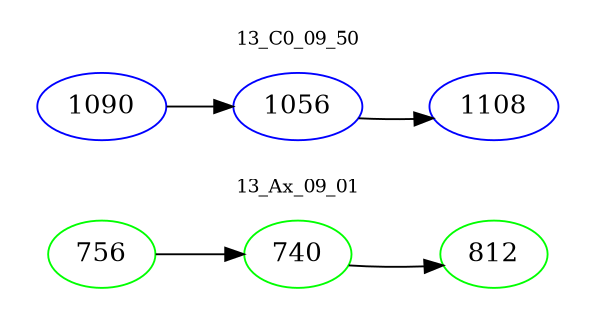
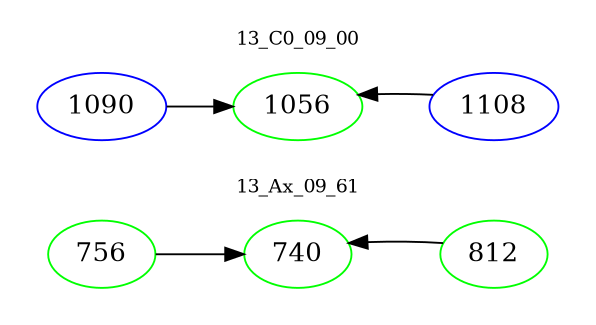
cluster "13_C0_09_50": label "13_C0_09_50" -> "13_C0_09_00"
node "1056": color blue -> green
edge "1056" -> "1108": reversed
cluster "13_Ax_09_01": label "13_Ax_09_01" -> "13_Ax_09_61"
edge "740" -> "812": reversed
